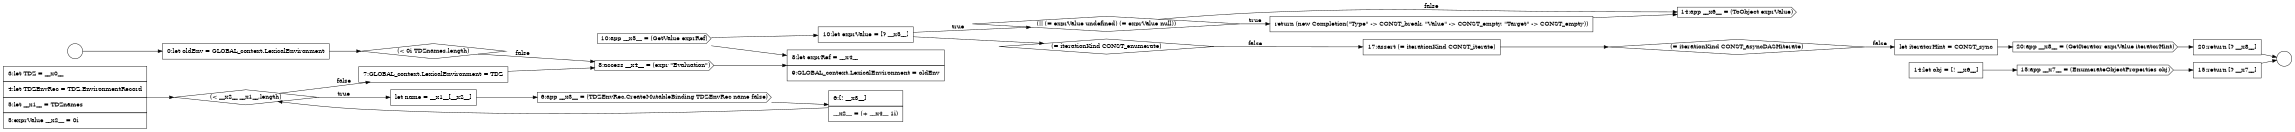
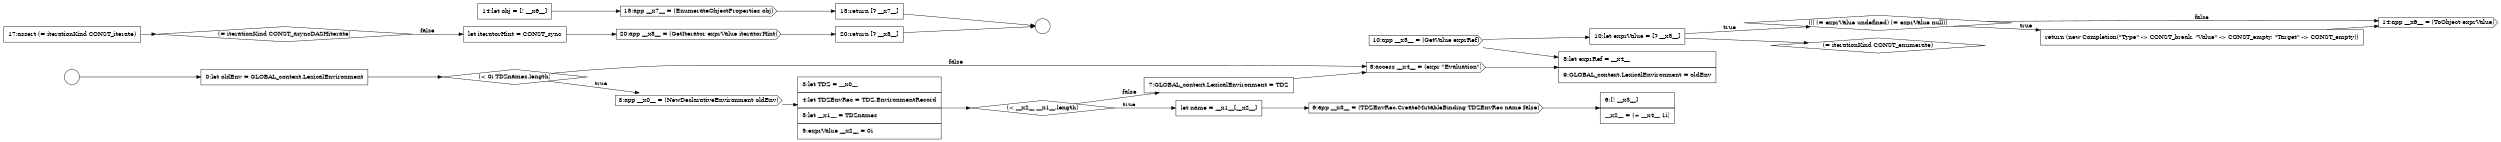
edge "(= iterationKind CONST_enumerate)" -> "17:assert (= iterationKind CONST_iterate)": removed, label "false"
node "3:app __x0__ = (NewDeclarativeEnvironment oldEnv)": added
edge "6:[! __x3__]" -> "(< __x2__ __x1__.length)": removed
